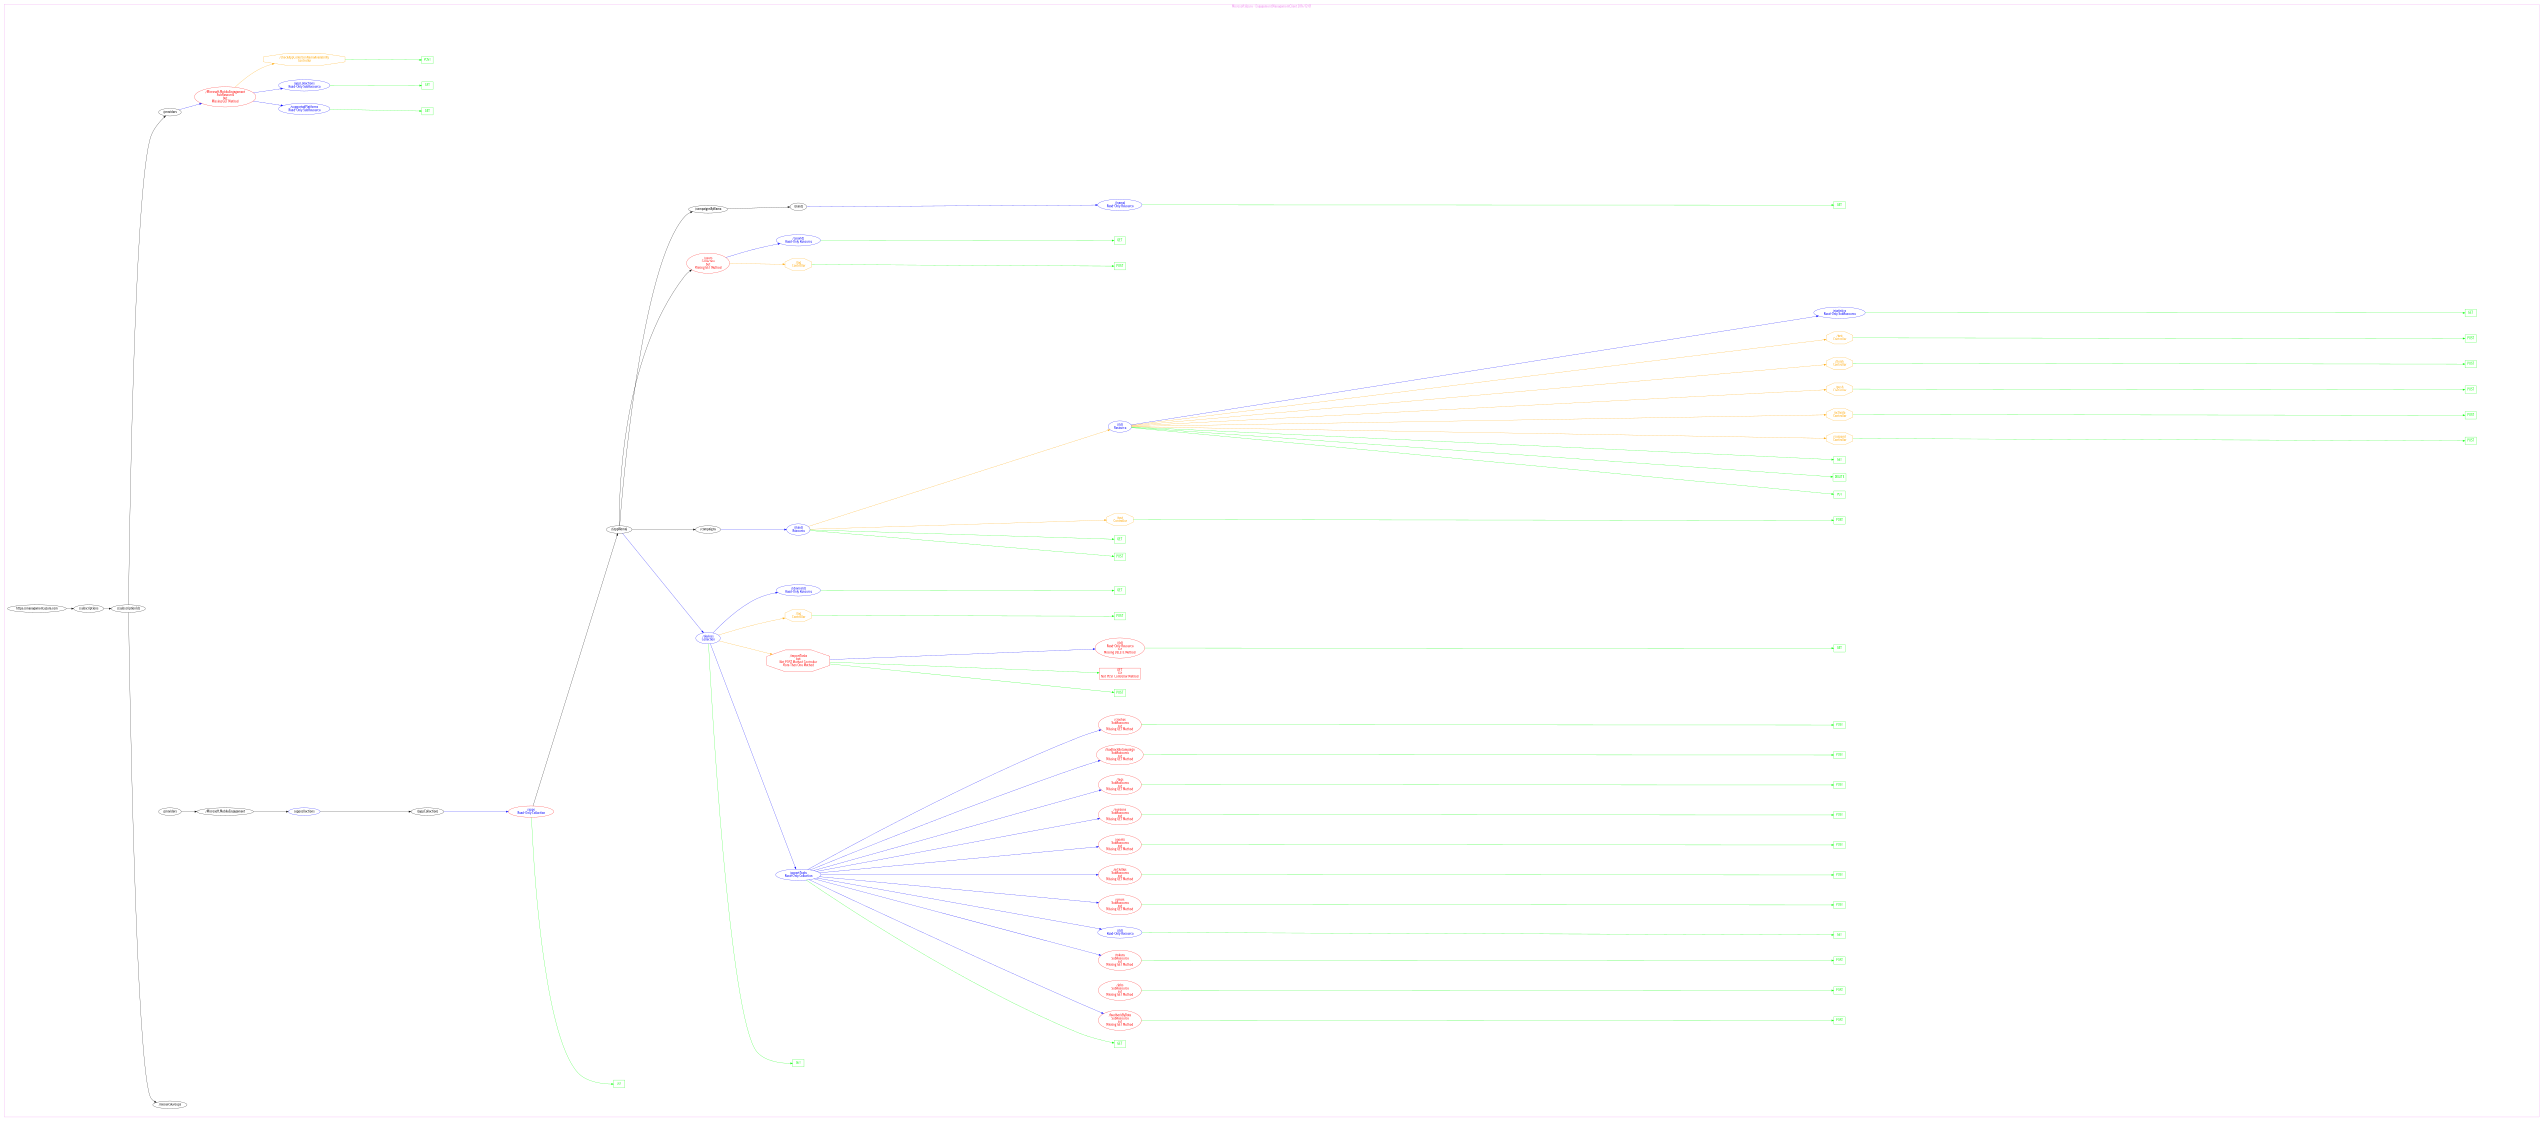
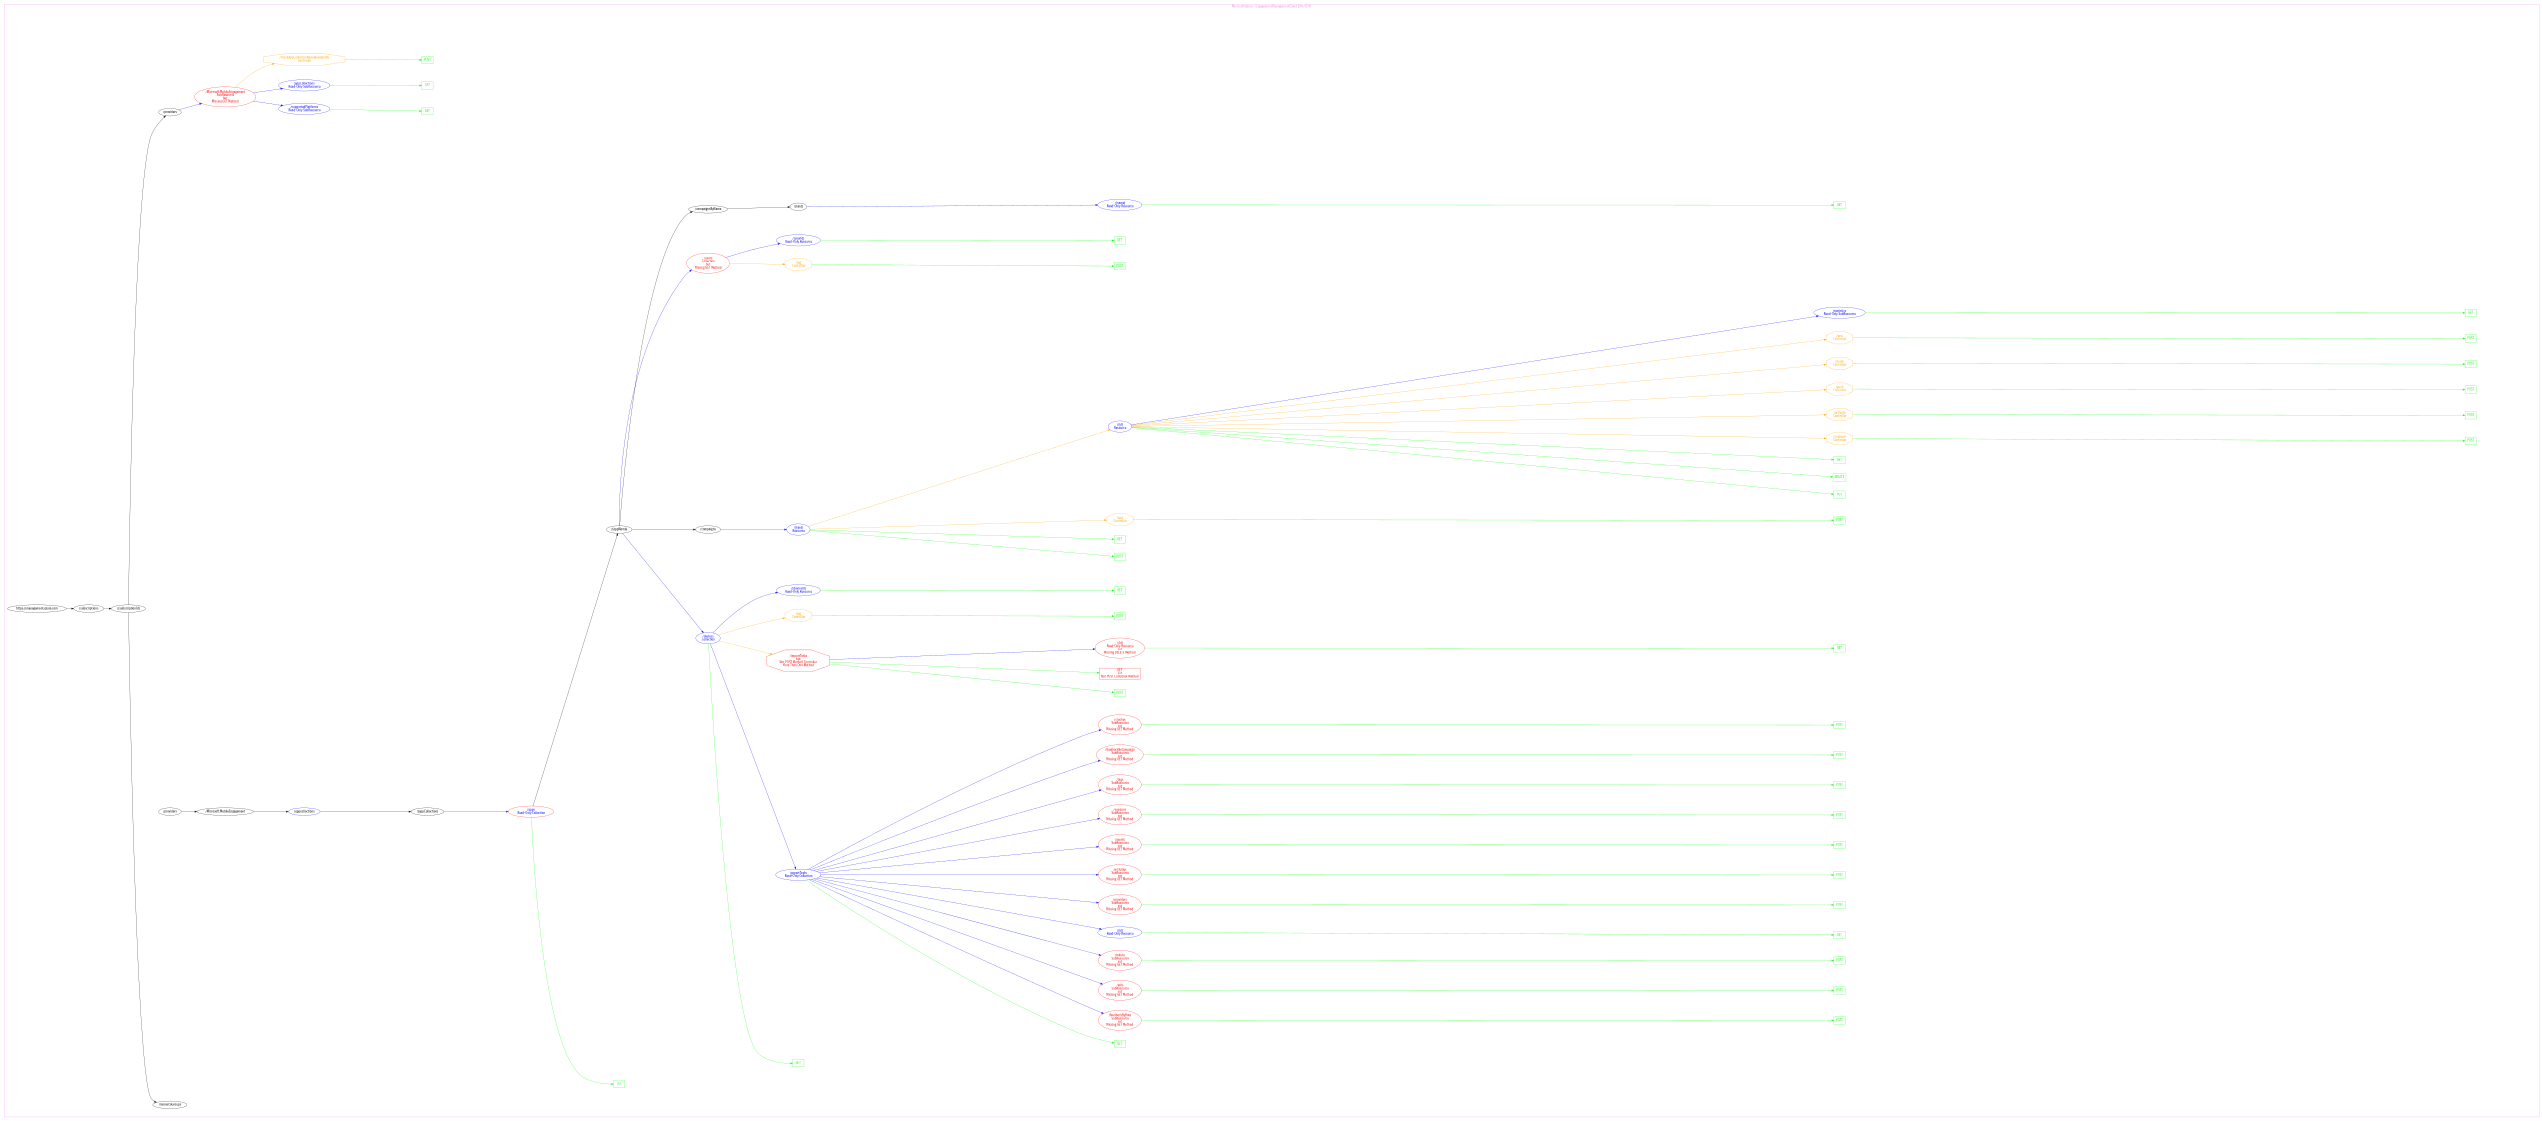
edge "/{appName}" -> "/users Collection but Missing GET Method": color black -> blue
node "/errors SubResource but Missing GET Method": label "/errors SubResource but Missing GET Method" -> "/providers SubResource but Missing GET Method"
edge "/exportTasks Read-Only Collection" -> "/jobs SubResource but Missing GET Method": added
